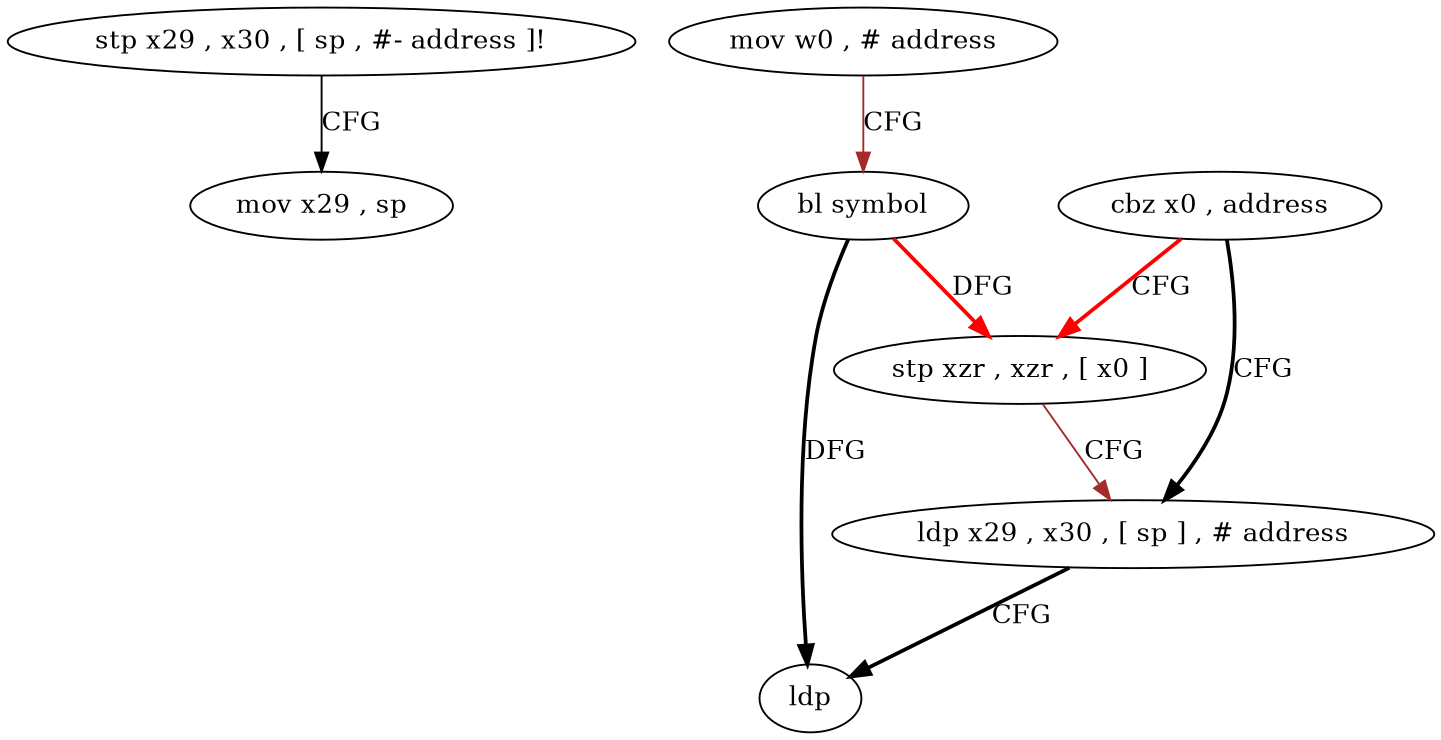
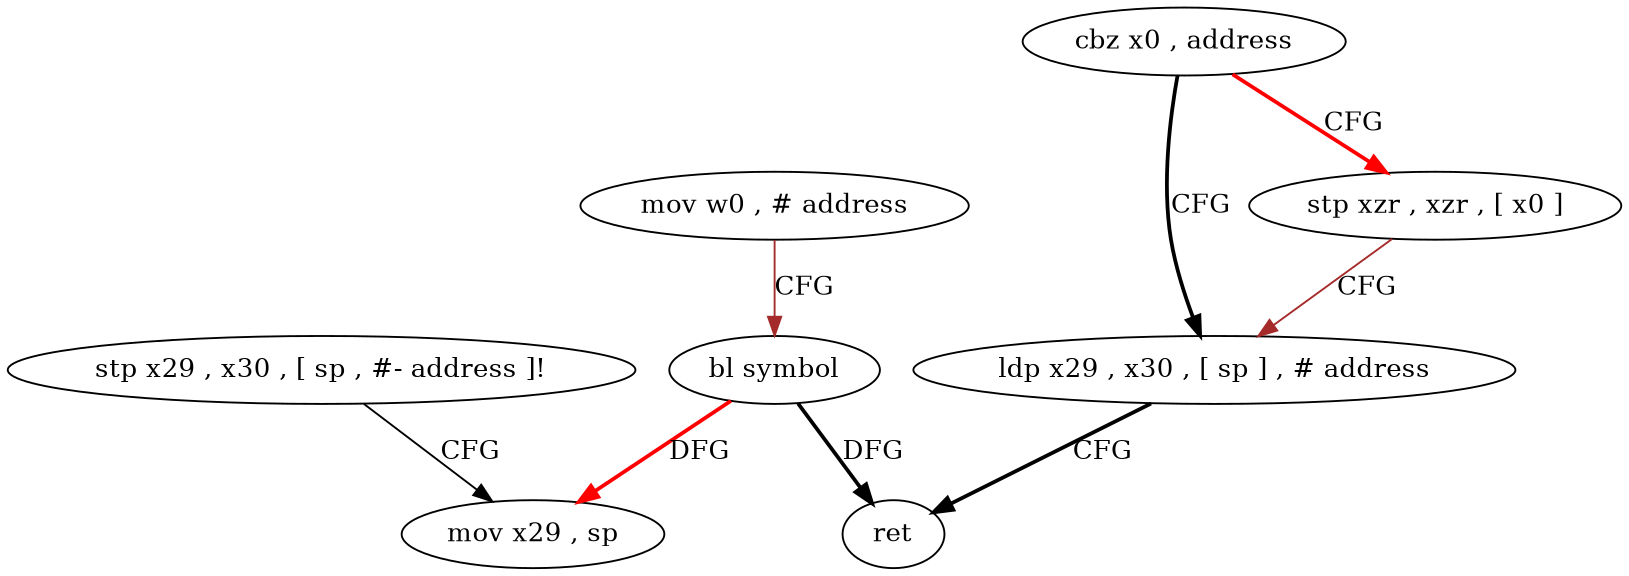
edge "bl symbol" -> "stp xzr , xzr , [ x0 ]": now "bl symbol" -> "mov x29 , sp"
node "ldp": label "ldp" -> "ret"
